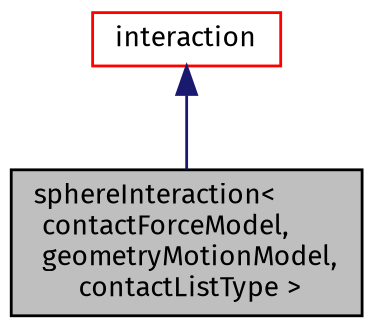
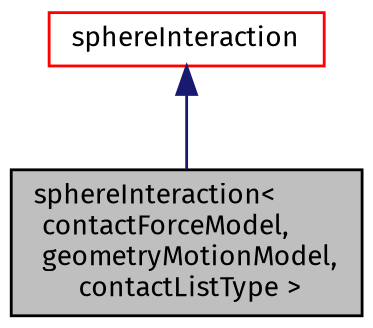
node "interaction": label "interaction" -> "sphereInteraction"
